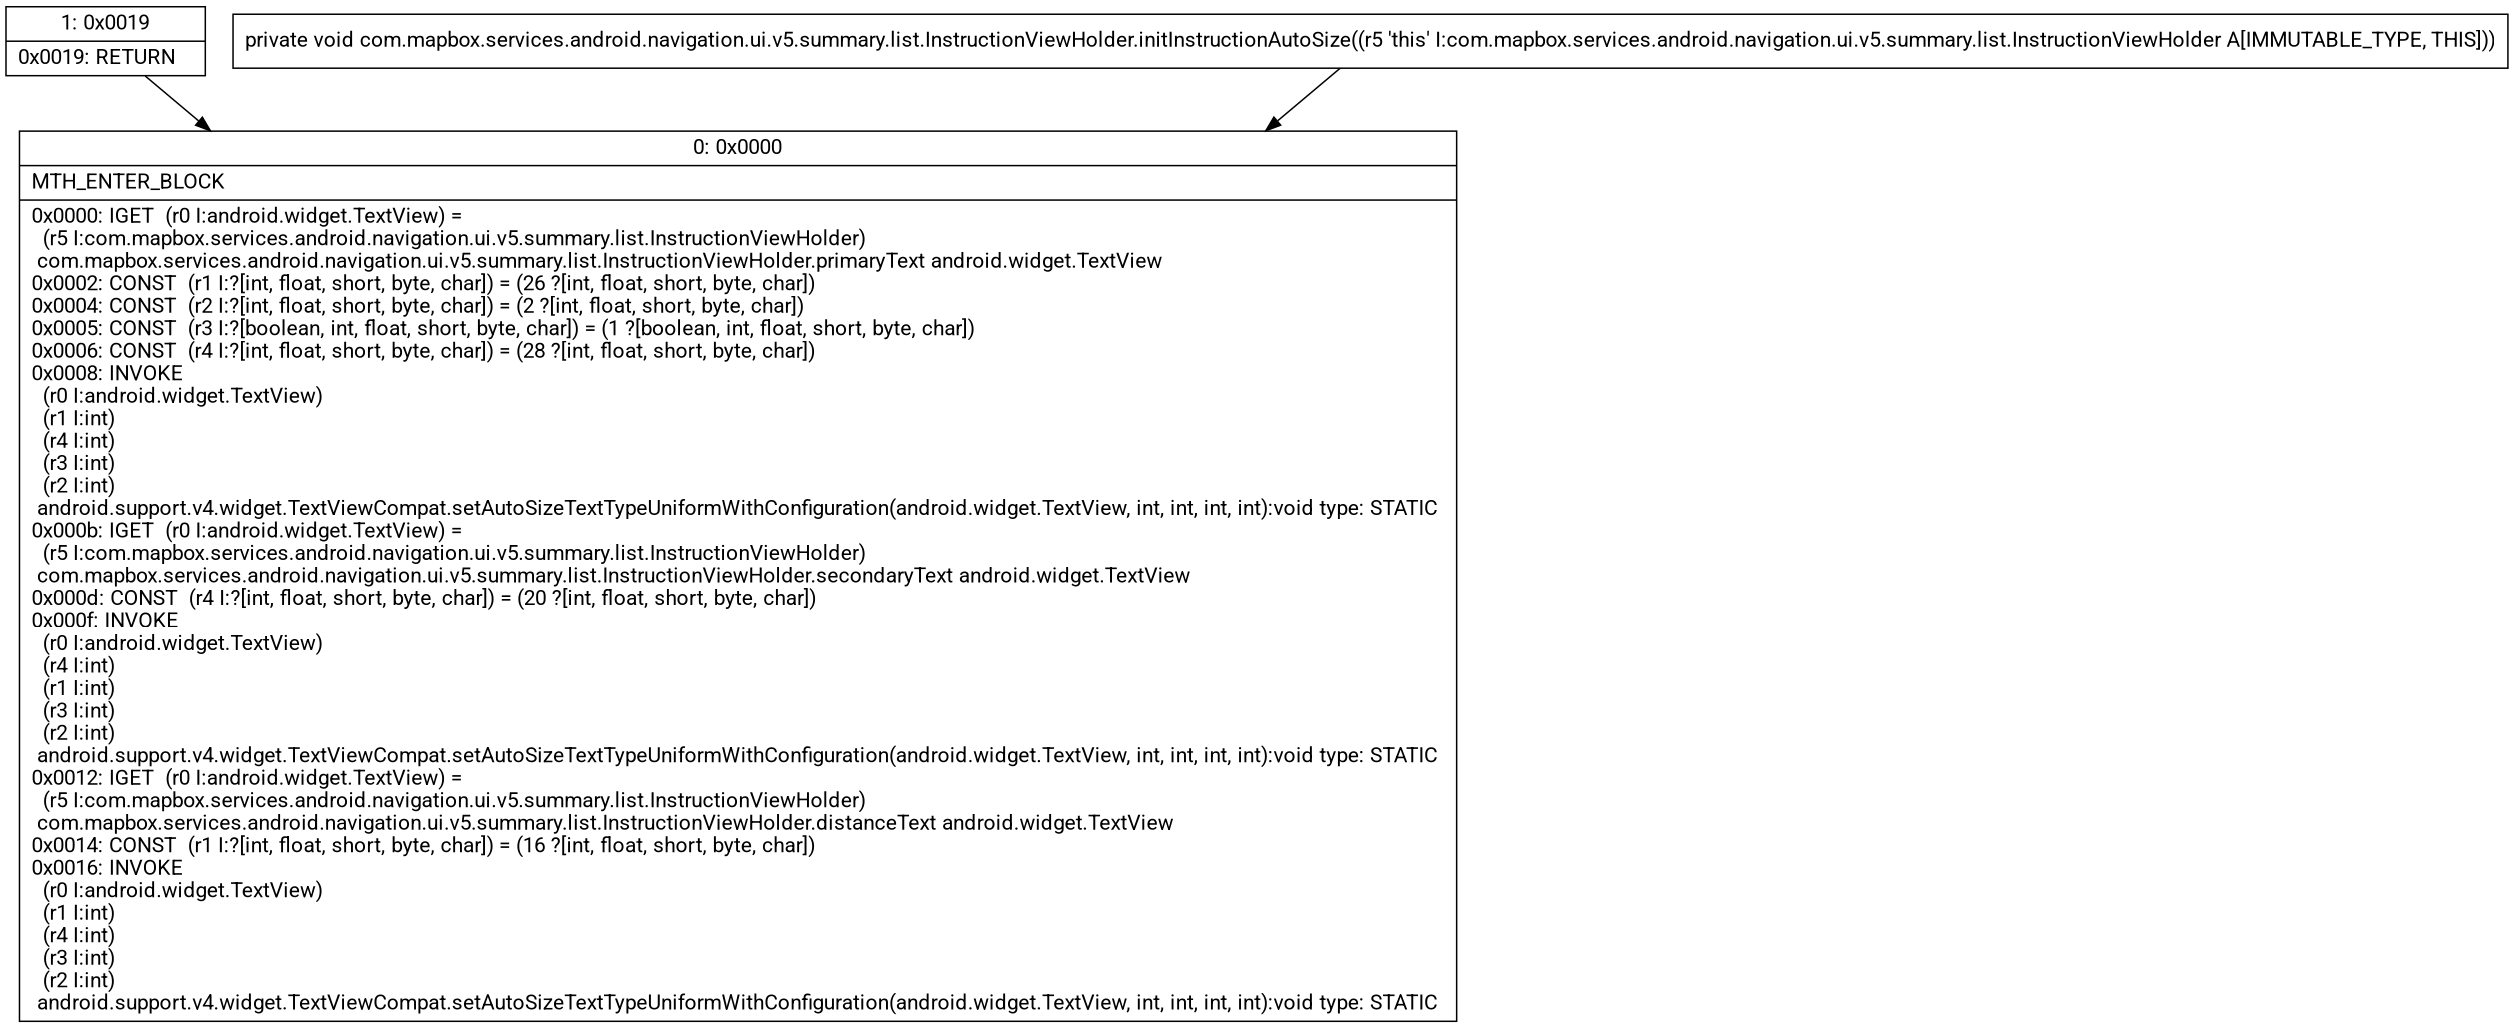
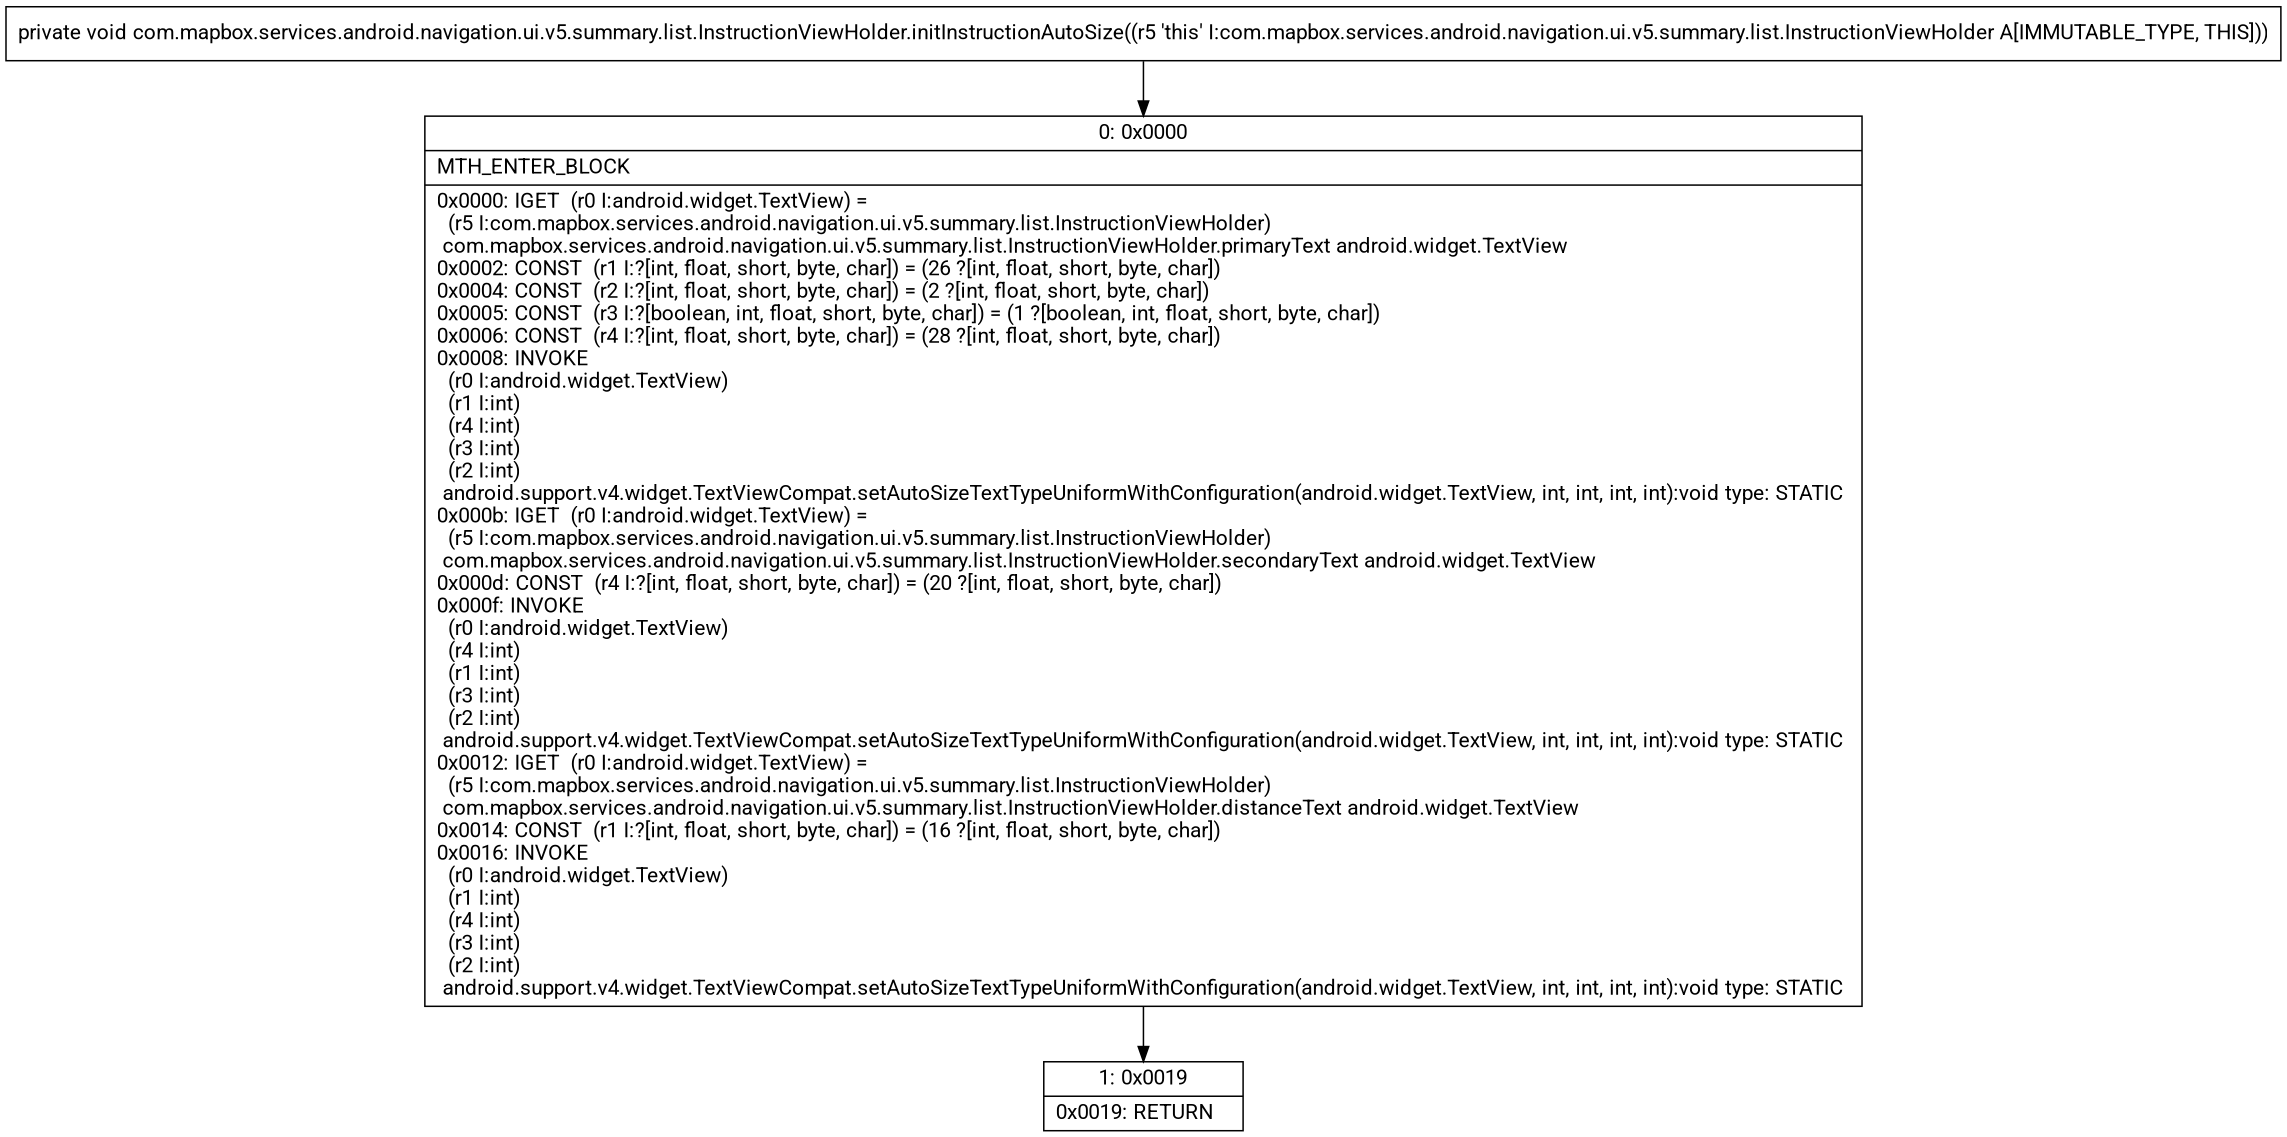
edge "1: 0x0019" -> "0: 0x0000": reversed
